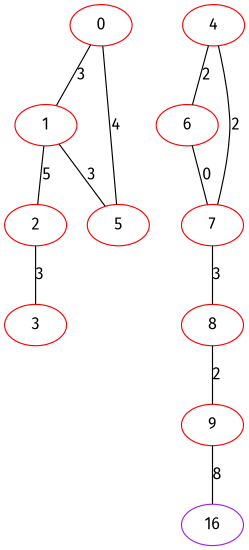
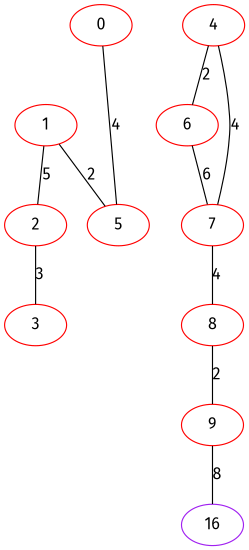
edge "0" -- "1": removed, label "3"
edge "4" -- "7": label "2" -> "4"
edge "1" -- "5": label "3" -> "2"
edge "6" -- "7": label "0" -> "6"
edge "7" -- "8": label "3" -> "4"
